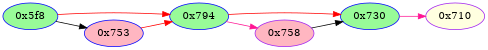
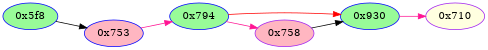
edge "0x5f8" -> "0x794": removed
node "0x730": label "0x730" -> "0x930"
edge "0x753" -> "0x794": color red -> deeppink
